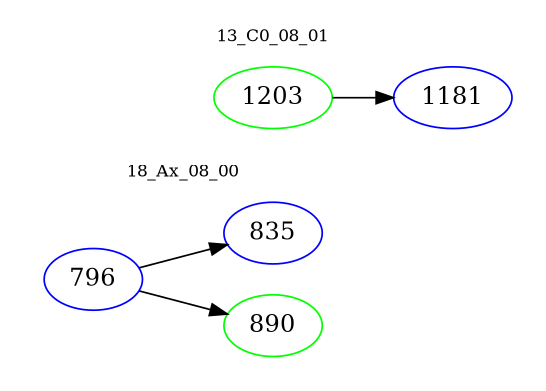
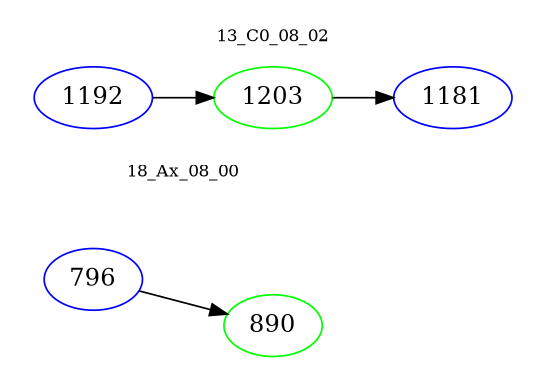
cluster "13_C0_08_01": label "13_C0_08_01" -> "13_C0_08_02"
node "1192": added
node "835": removed
